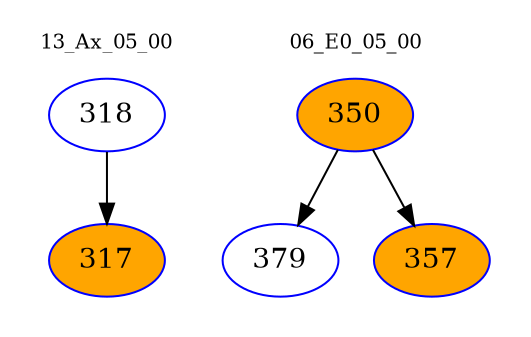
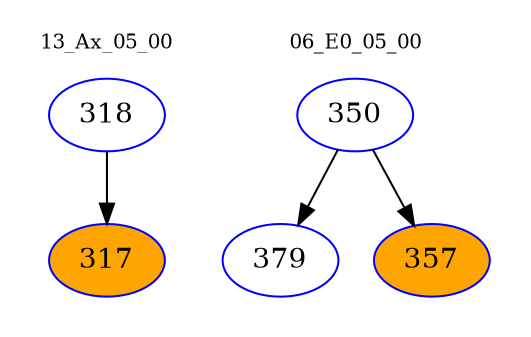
node "350": fillcolor orange -> white
